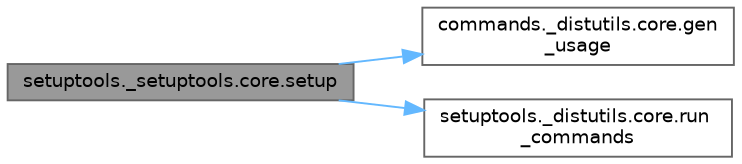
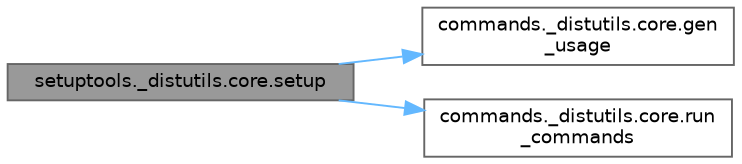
node "setuptools._setuptools.core.setup": label "setuptools._setuptools.core.setup" -> "setuptools._distutils.core.setup"
node "setuptools._distutils.core.run _commands": label "setuptools._distutils.core.run _commands" -> "commands._distutils.core.run _commands"
